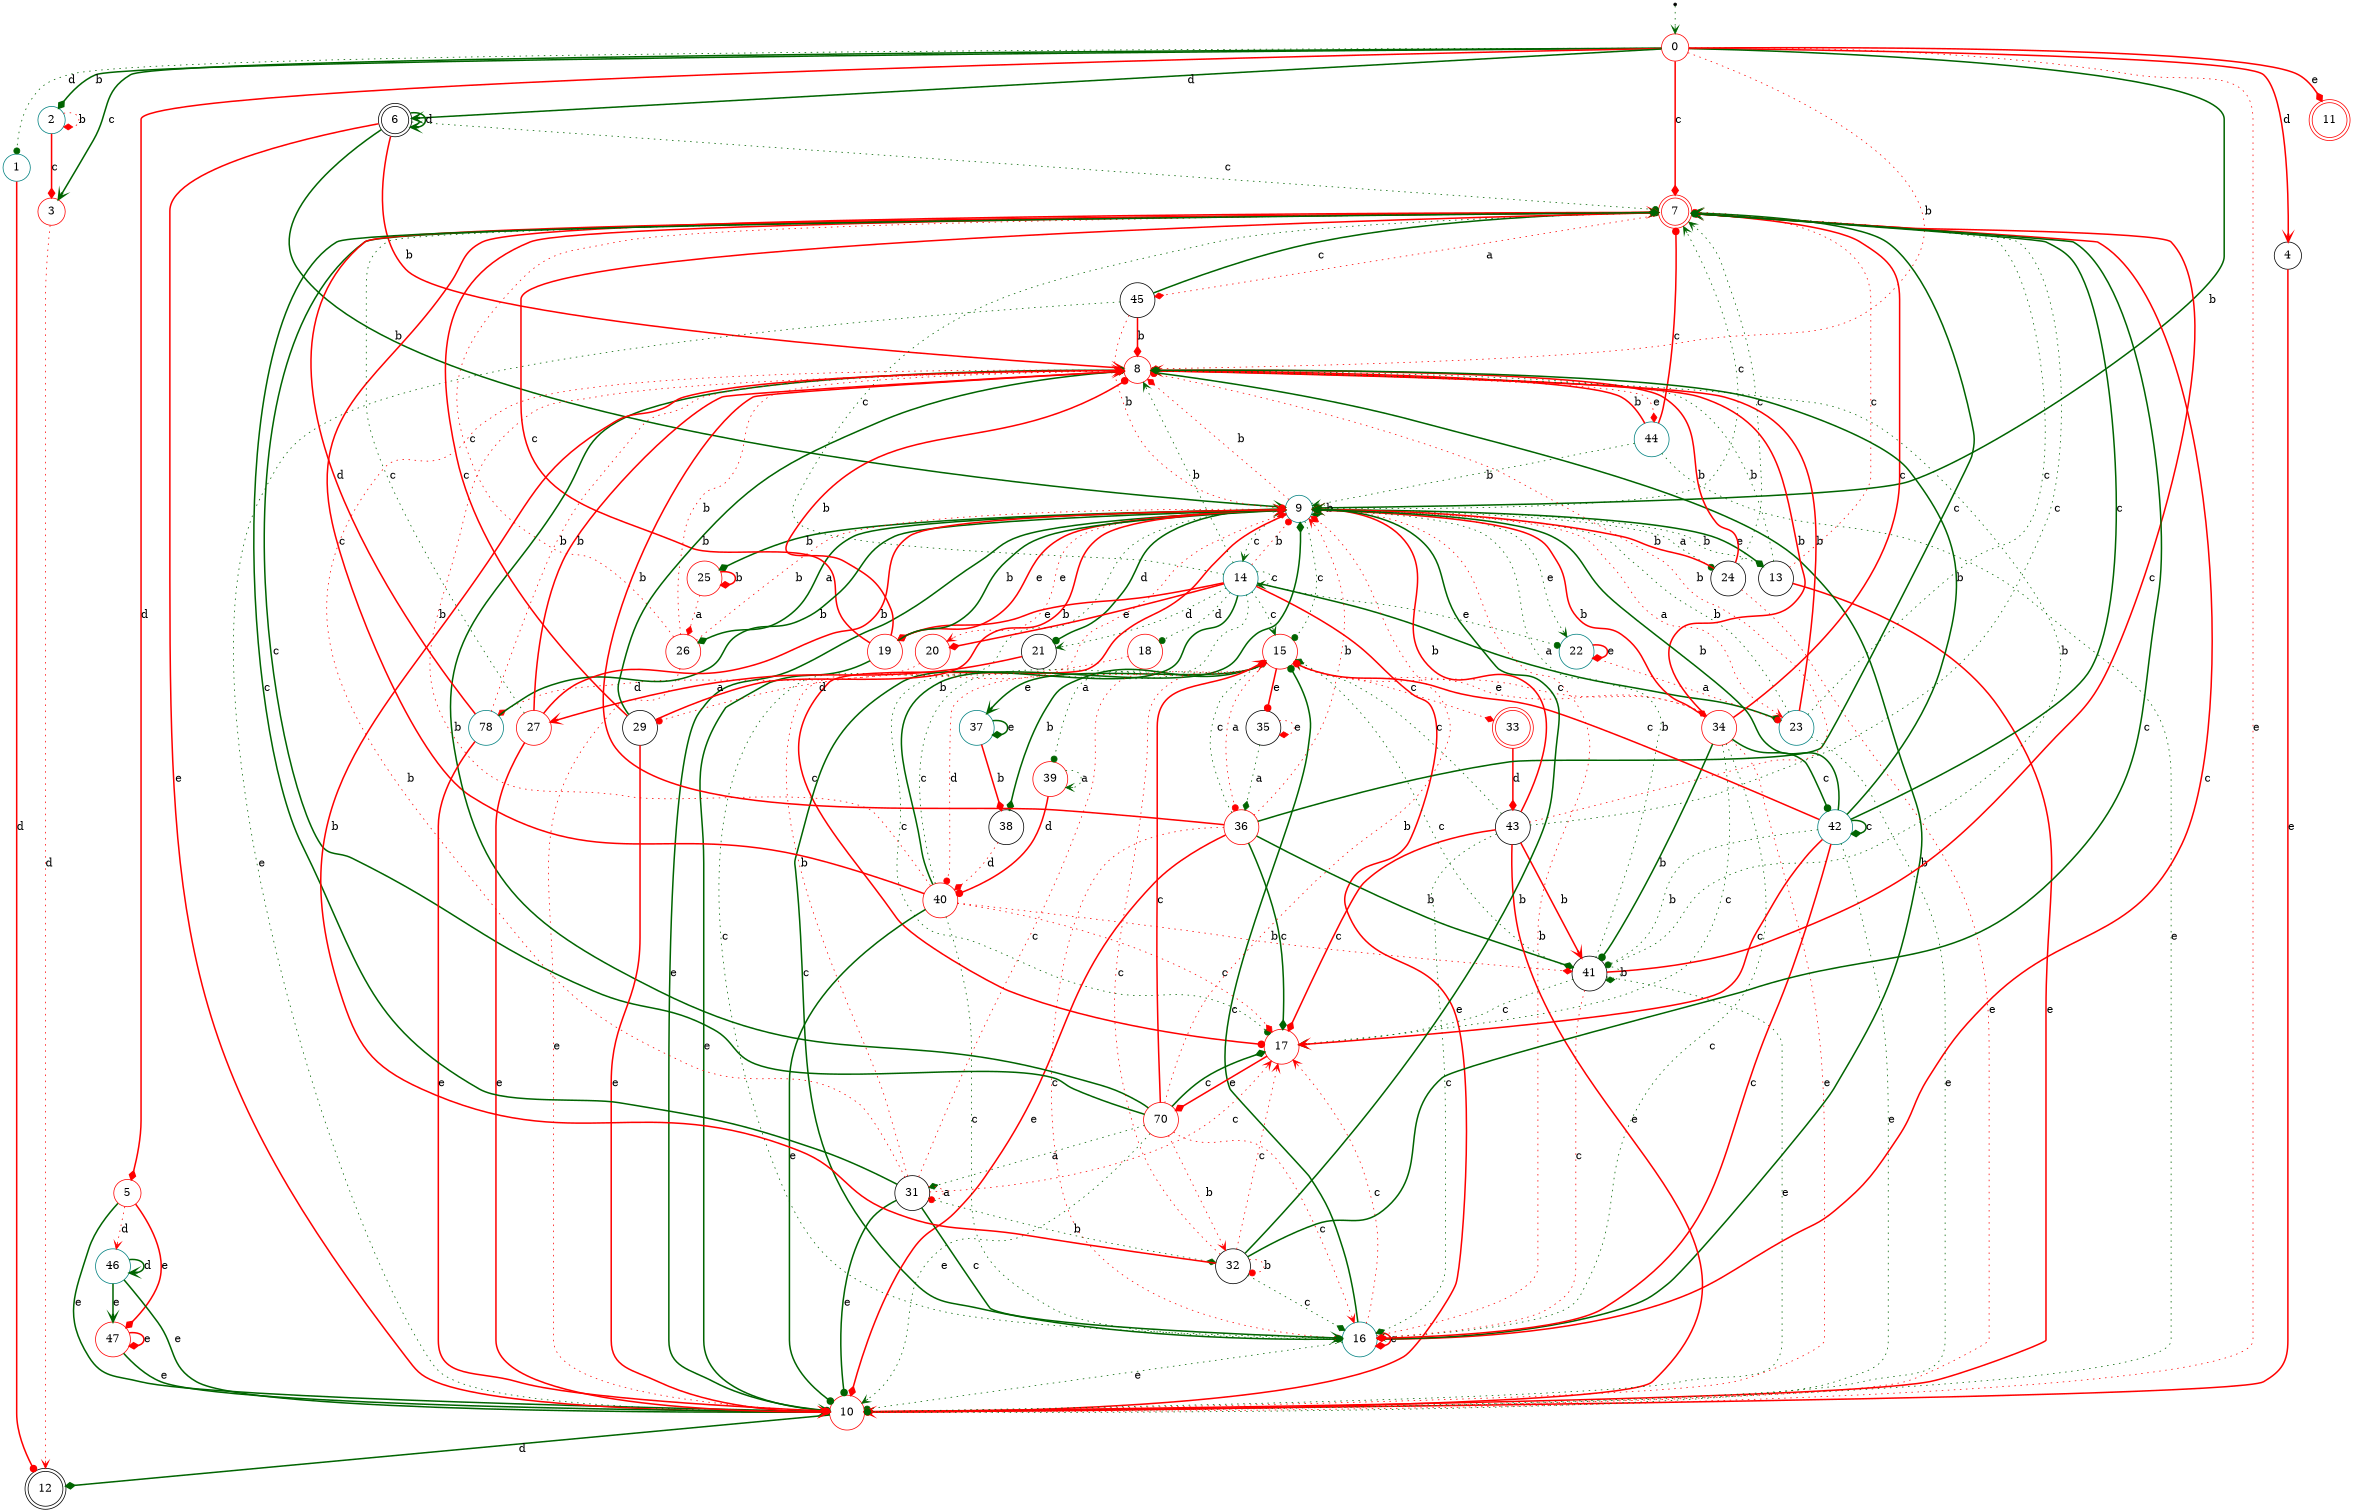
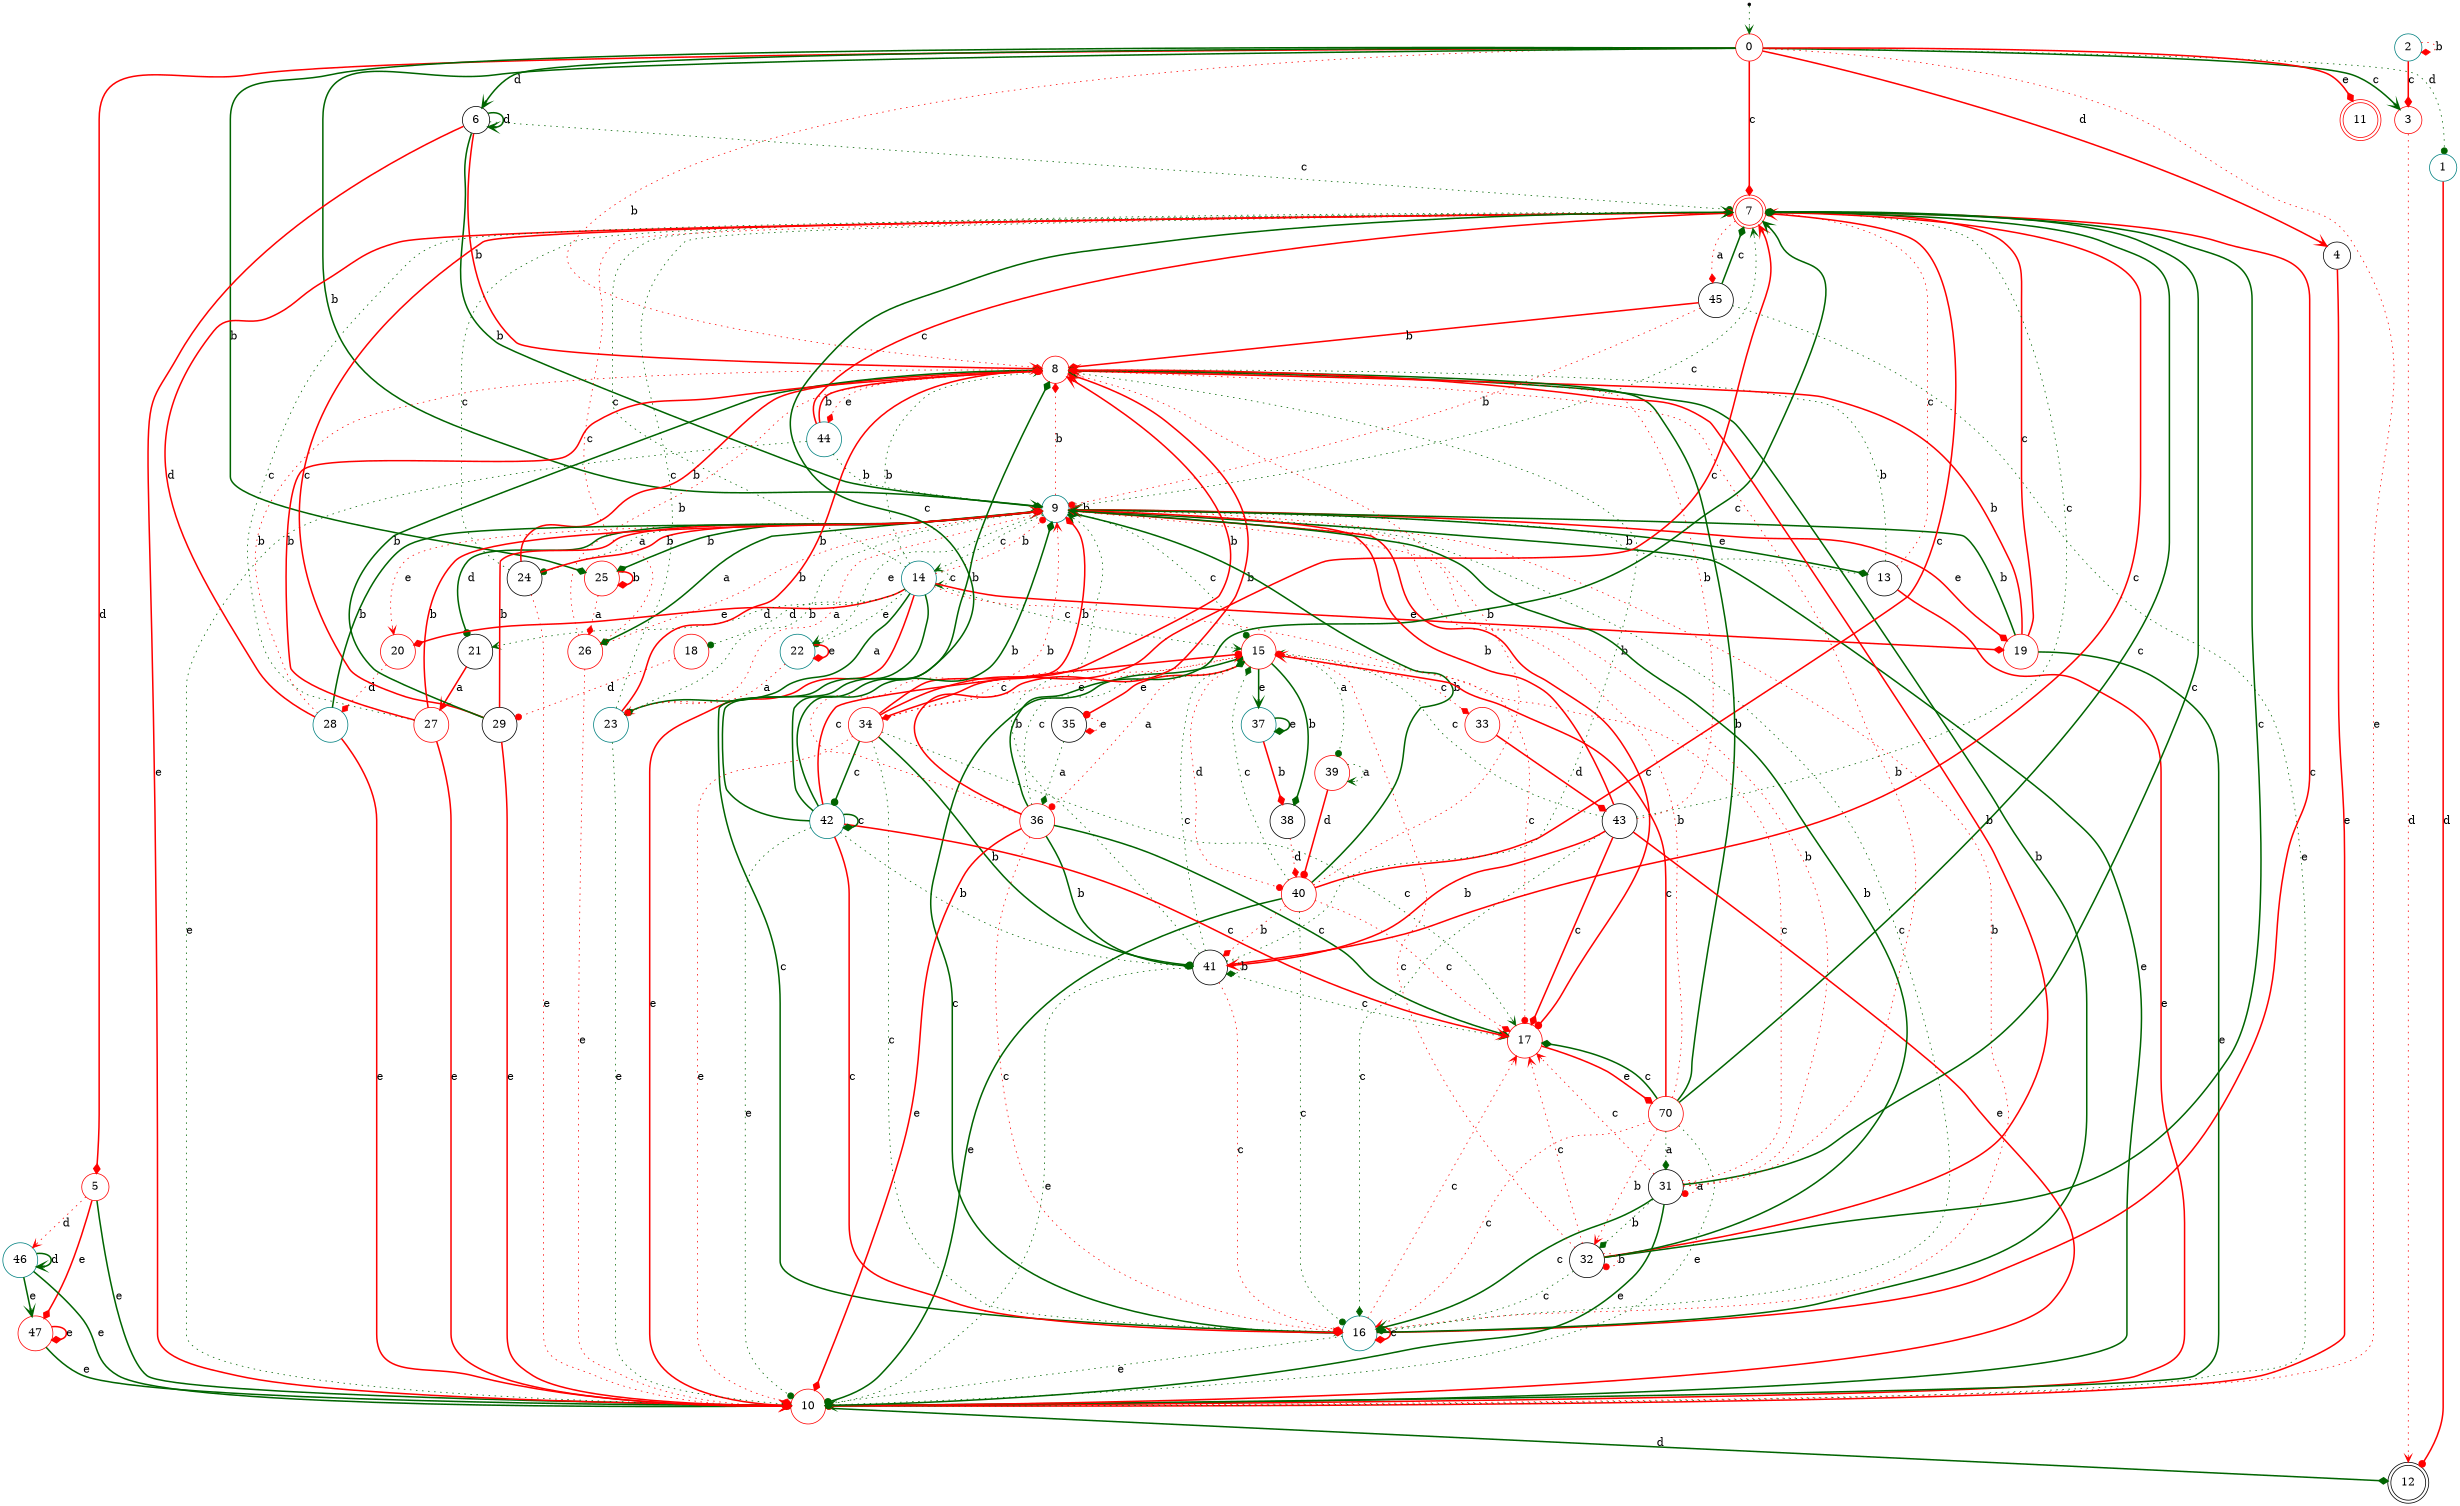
edge "0" -> "2": now "0" -> "25"
node "6": shape doublecircle -> circle
node "78": label "78" -> "28"
node "33": shape doublecircle -> circle
edge "14" -> "17": color darkgreen -> red
